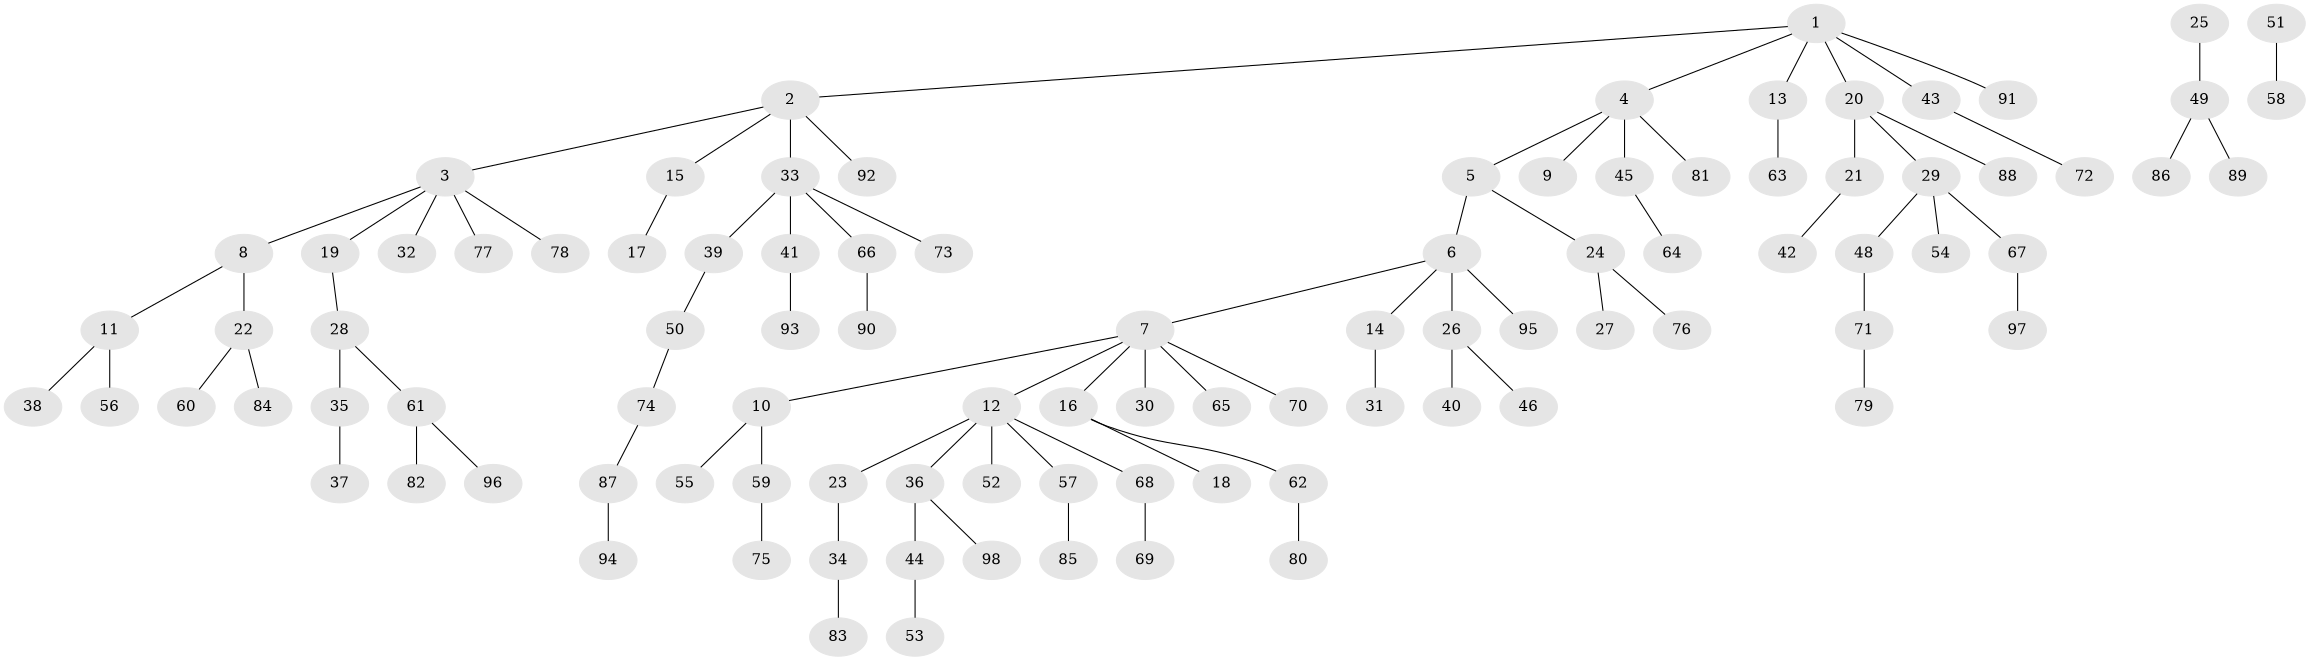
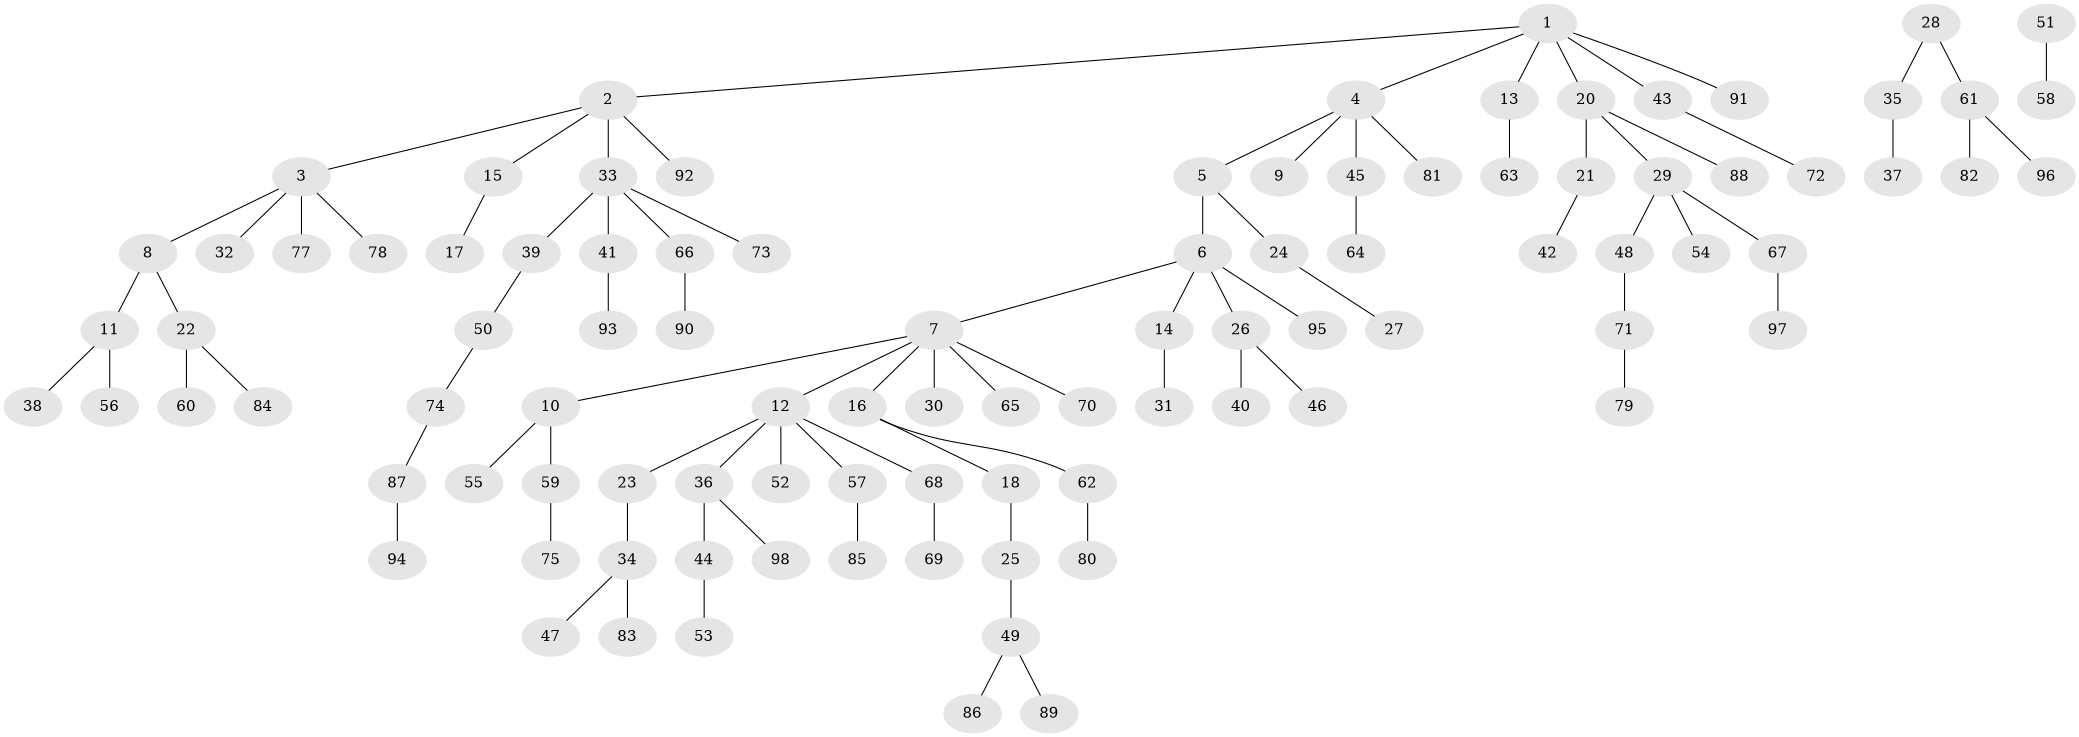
node "19": removed
node "76": removed
edge "18" -- "25": added
node "47": added
